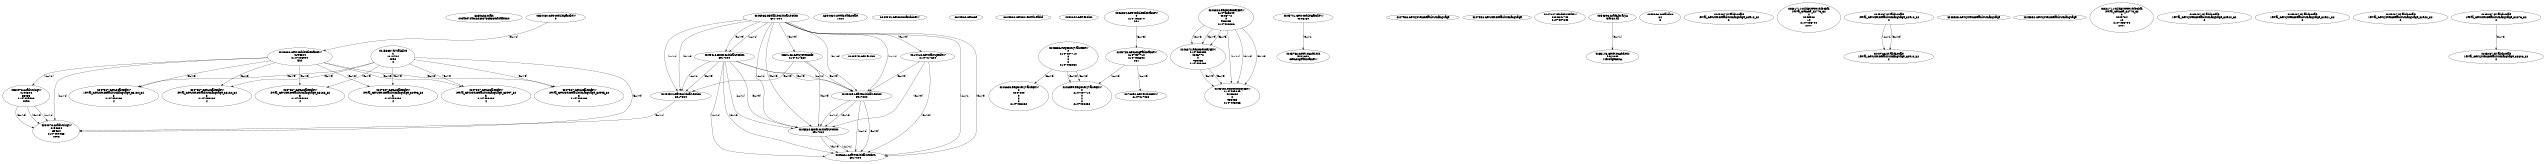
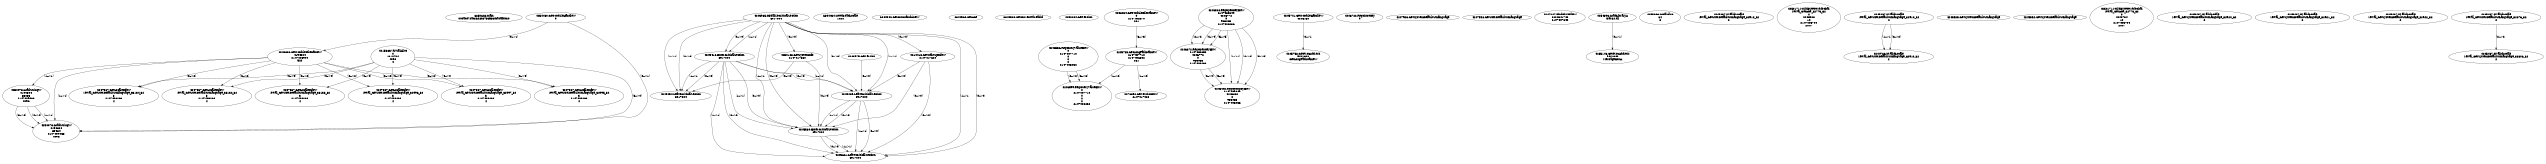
node "4246722.RegCloseKey 0": added
edge "4250188.GetSystemInfo 2147417660" -> "4245469.LeaveCriticalSection 6917004": now "4243979.GetVersion" -> "4245469.LeaveCriticalSection 6917004"
node "4246635.RegQueryValueExW 0 4247000 0 0 0 2147408232": removed
edge "4245454.LeaveCriticalSection 6917004" -> "4250073.LoadStringW 4194304 65484 2147409468 4096": now "4254480.GetModuleHandleW 0" -> "4250073.LoadStringW 4194304 65484 2147409468 4096"
